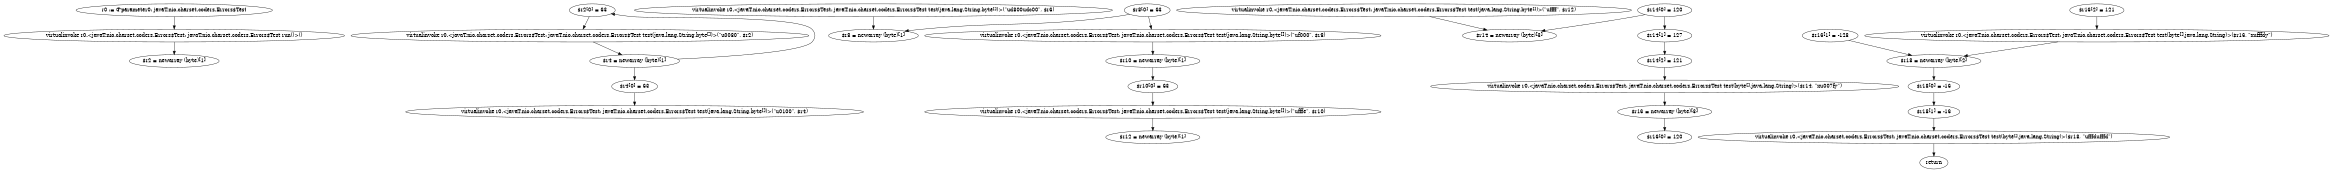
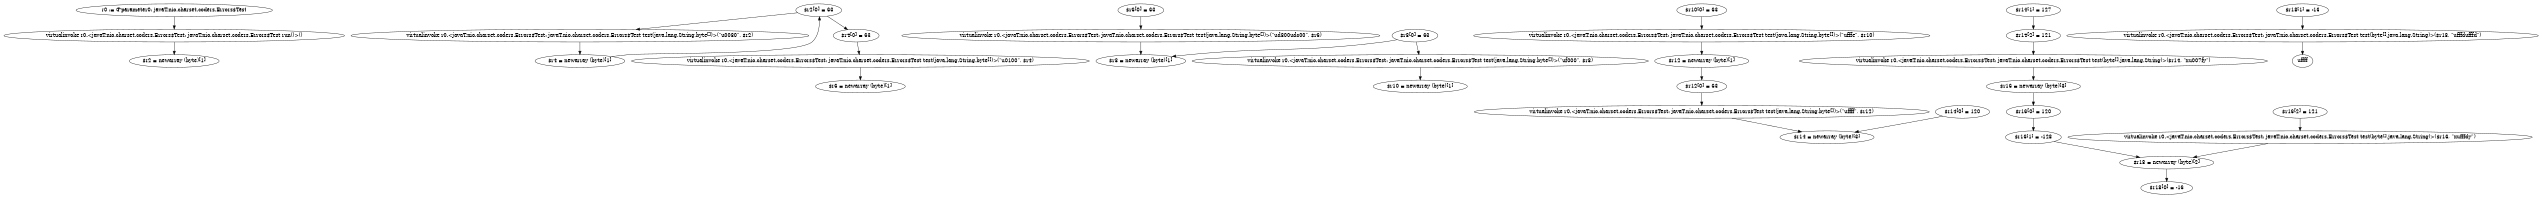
node "$r6[0] = 63": added
edge "$r14[0] = 120" -> "$r14[1] = 127": removed
edge "$r4 = newarray (byte)[1]" -> "$r4[0] = 63": now "$r2[0] = 63" -> "$r4[0] = 63"
edge "$r10 = newarray (byte)[1]" -> "$r10[0] = 63": removed
node "$r6 = newarray (byte)[1]": added
node "$r12[0] = 63": added
edge "$r18[0] = -16" -> "$r18[1] = -16": removed
edge "$r16[0] = 120" -> "$r16[1] = -128": added
node "return": label "return" -> "uffff"
